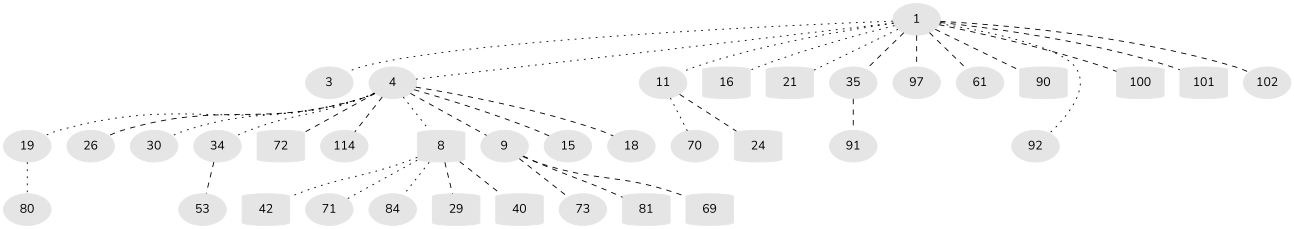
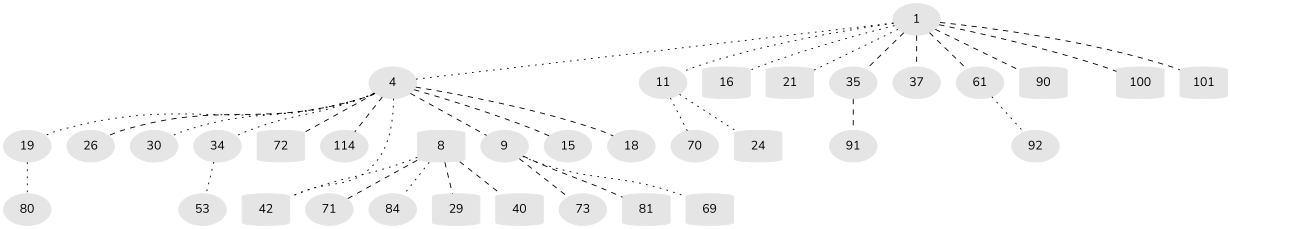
edge "1" -- "92": now "61" -- "92"
node "3": removed
node "97": label "97" -> "37"
node "102": removed
edge "11" -- "24": style dashed -> dotted
edge "4" -- "8": now "4" -- "42"
edge "9" -- "69": style dashed -> dotted
edge "34" -- "53": style dashed -> dotted
edge "8" -- "71": style dotted -> dashed
